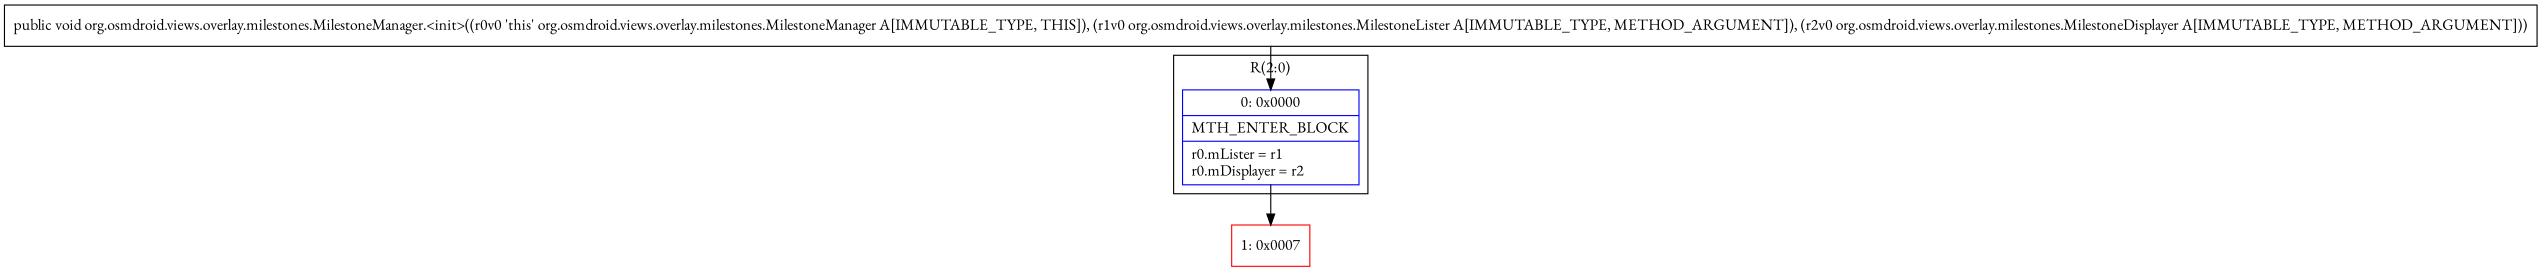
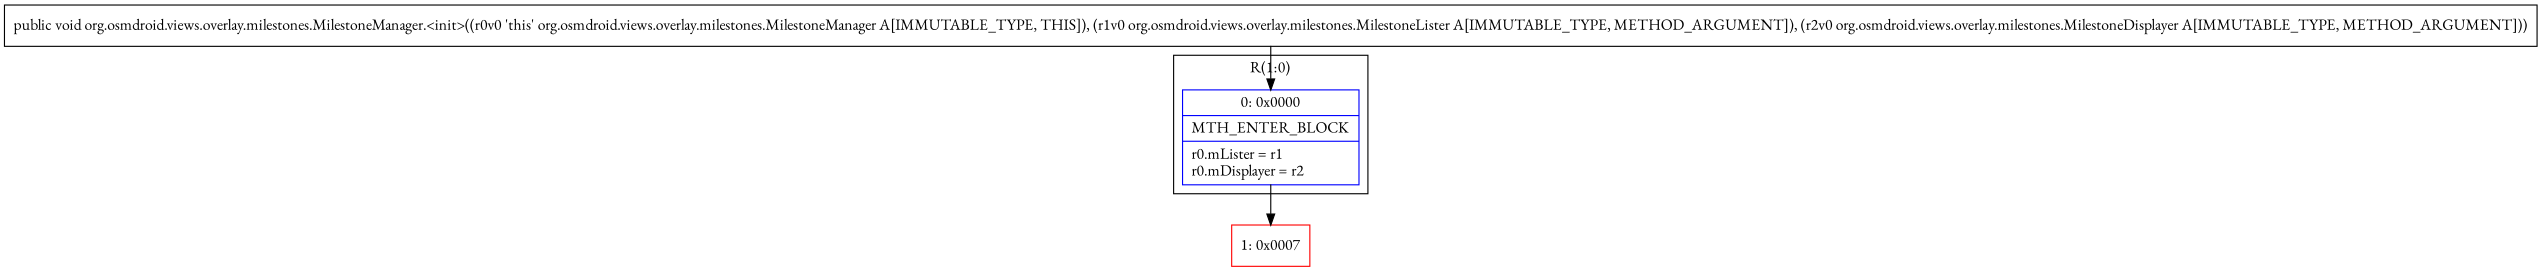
cluster "R(2:0)": label "R(2:0)" -> "R(1:0)"
